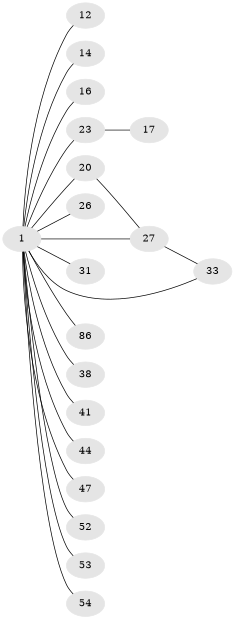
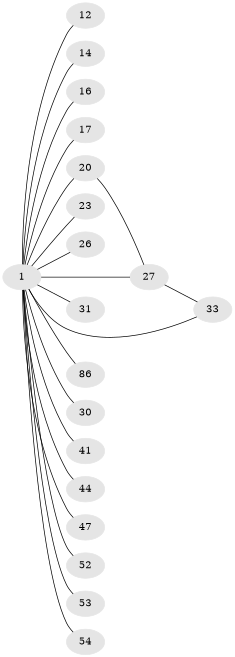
edge "23" -- "17": now "1" -- "17"
node "38": label "38" -> "30"
